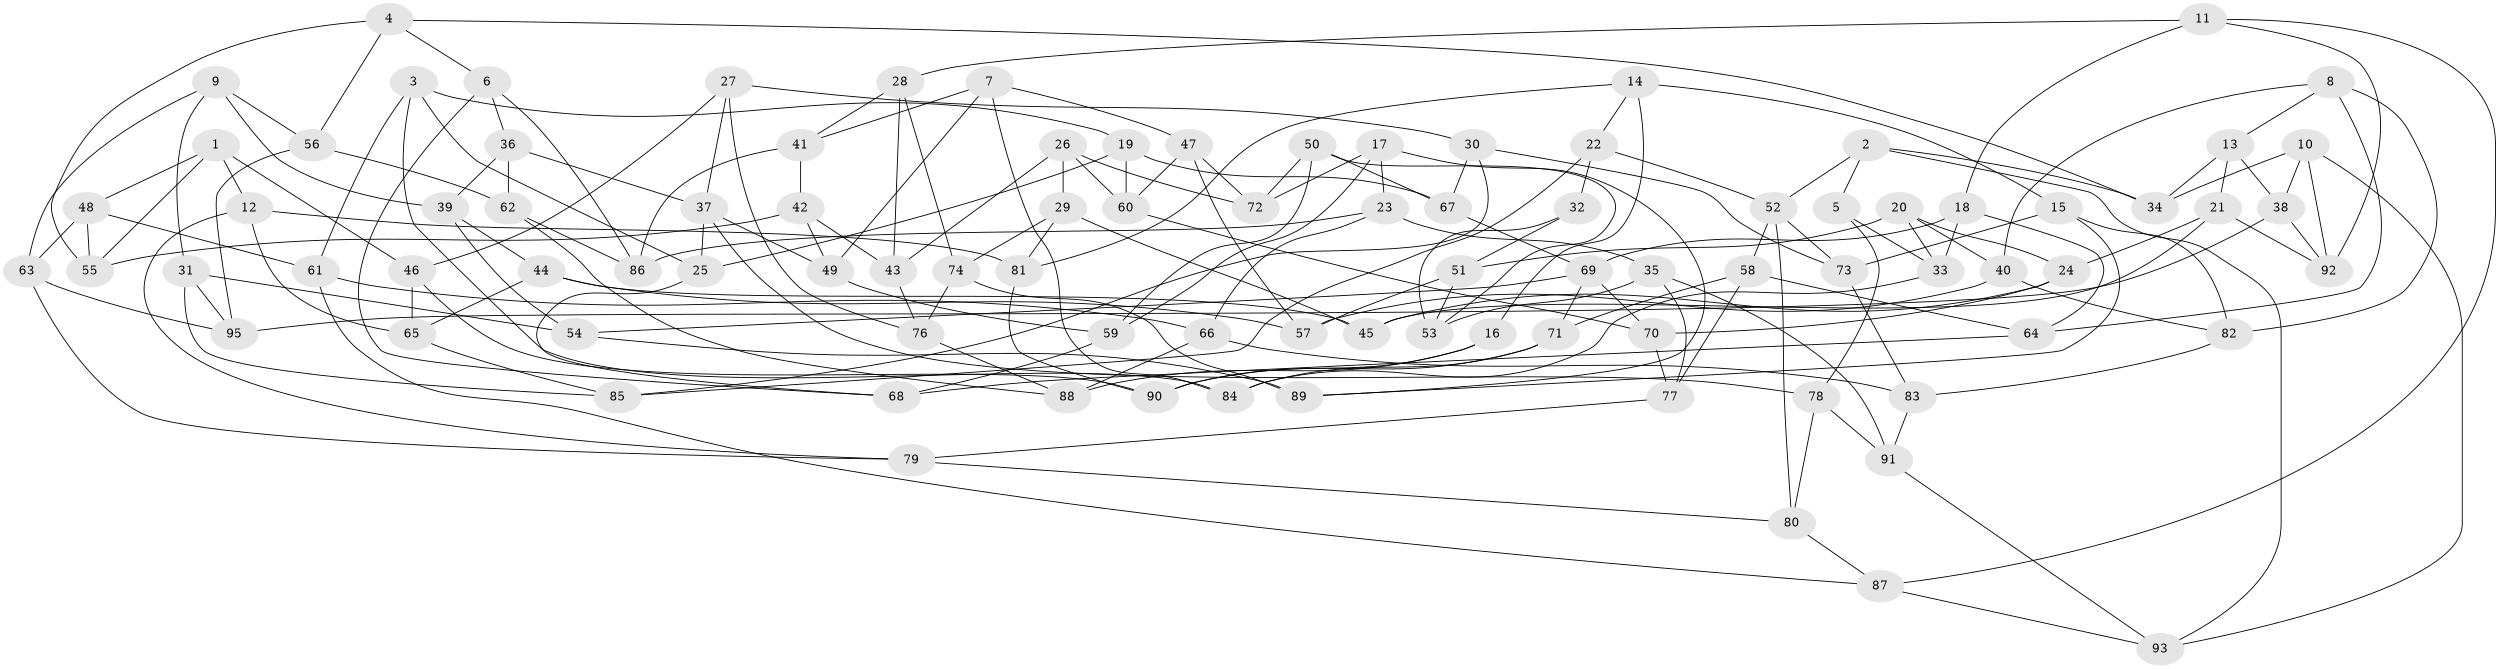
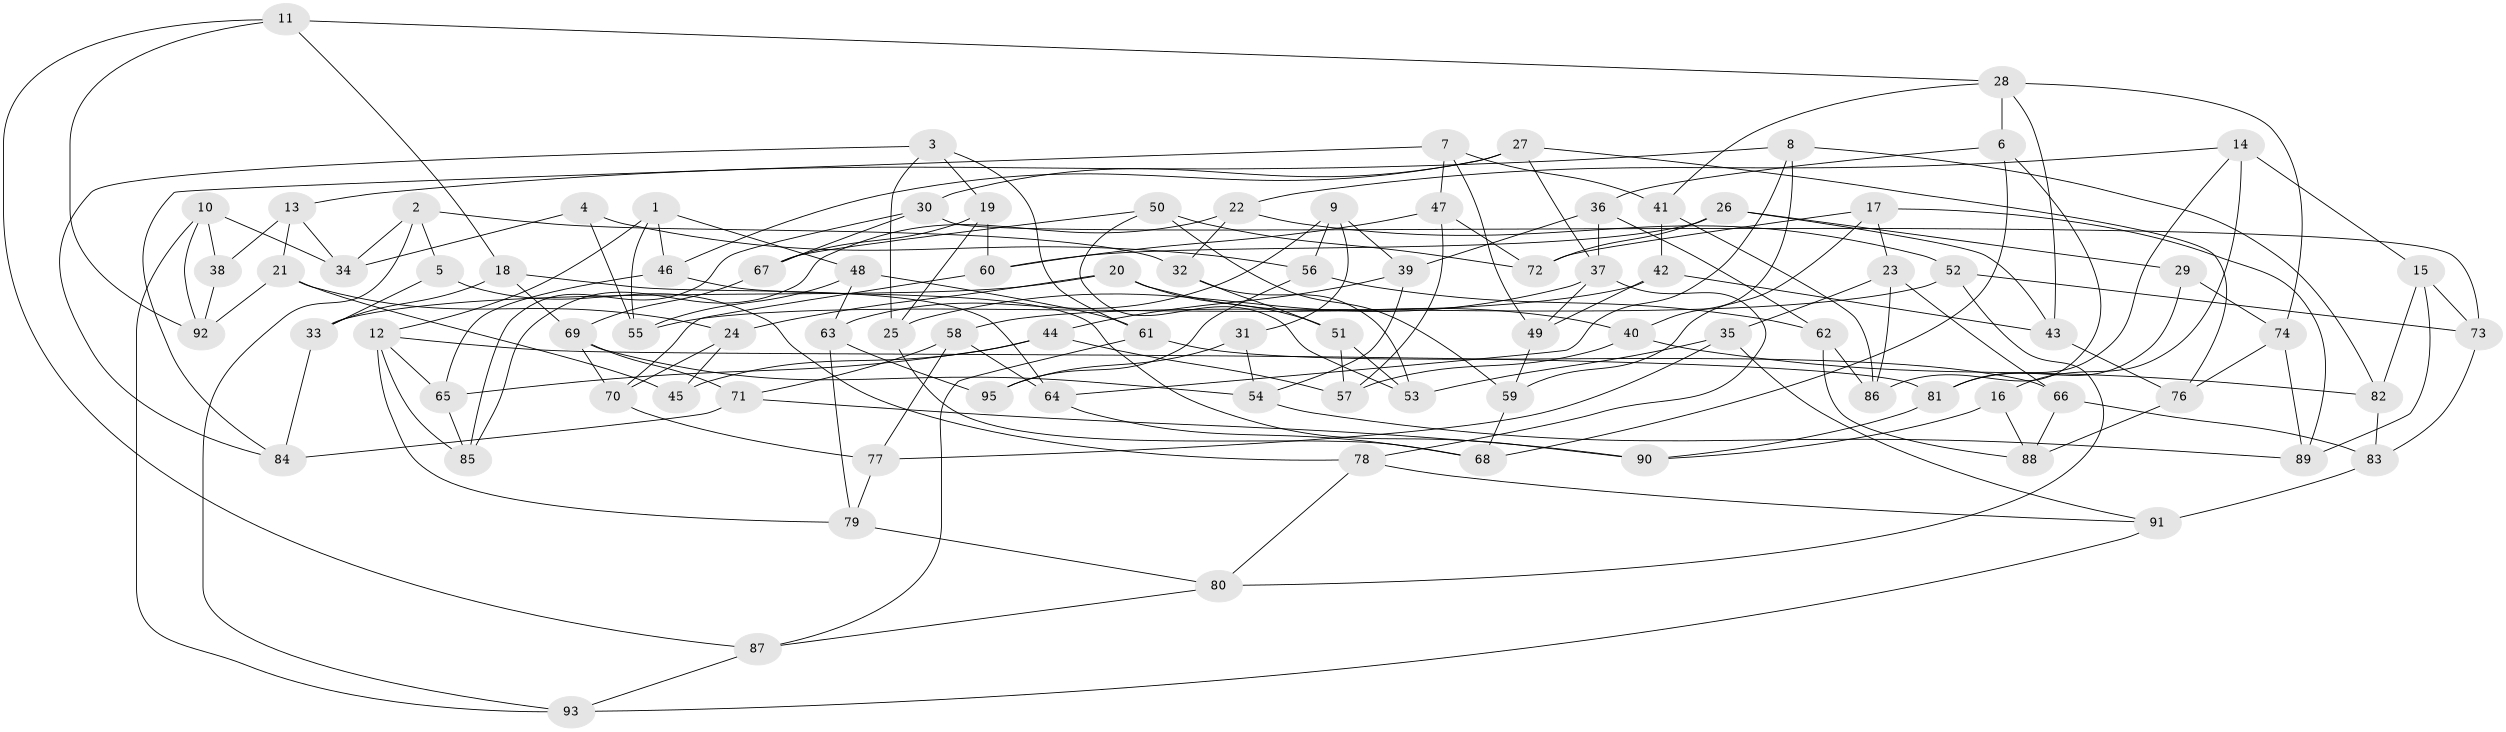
edge "4" -- "6": now "28" -- "6"
edge "2" -- "52": now "2" -- "32"
edge "29" -- "45": removed
edge "38" -- "95": removed
edge "31" -- "85": now "12" -- "85"
